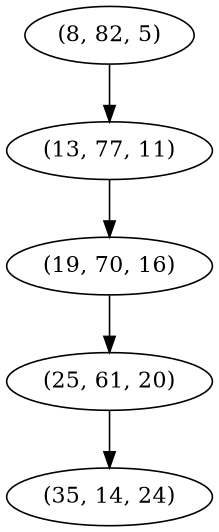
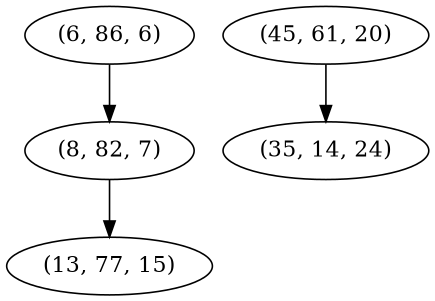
node "(6, 86, 6)": added
node "(8, 82, 5)": label "(8, 82, 5)" -> "(8, 82, 7)"
node "(13, 77, 11)": label "(13, 77, 11)" -> "(13, 77, 15)"
node "(19, 70, 16)": removed
node "(25, 61, 20)": label "(25, 61, 20)" -> "(45, 61, 20)"
